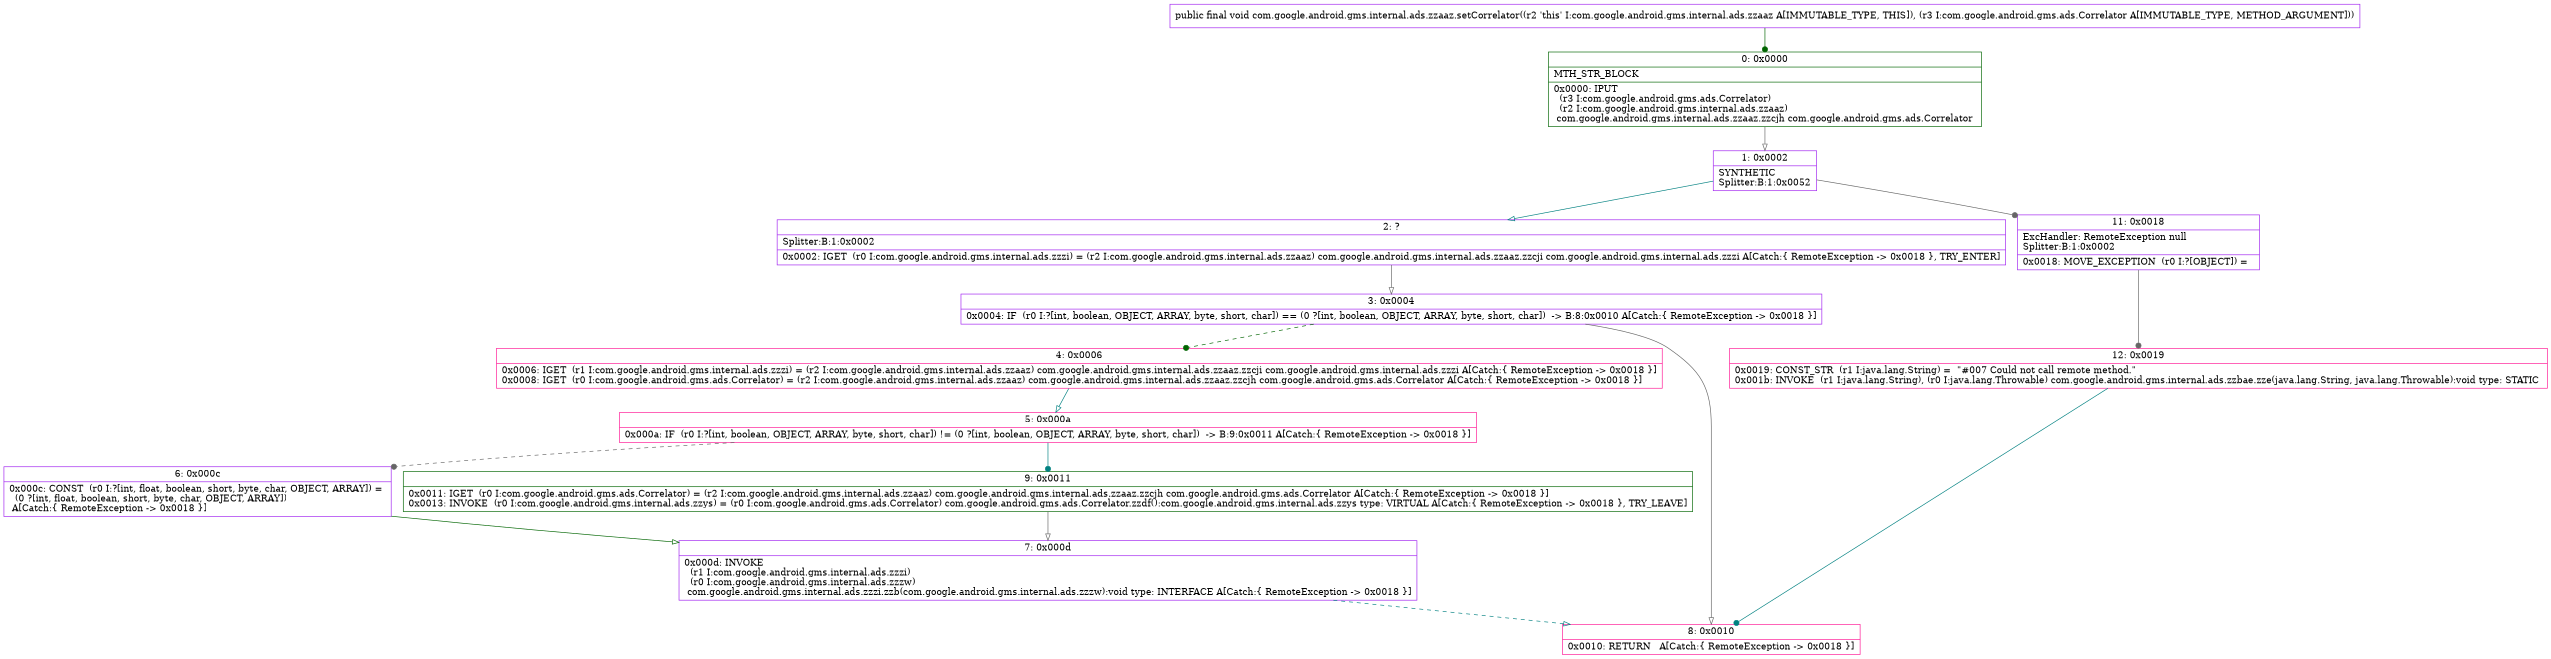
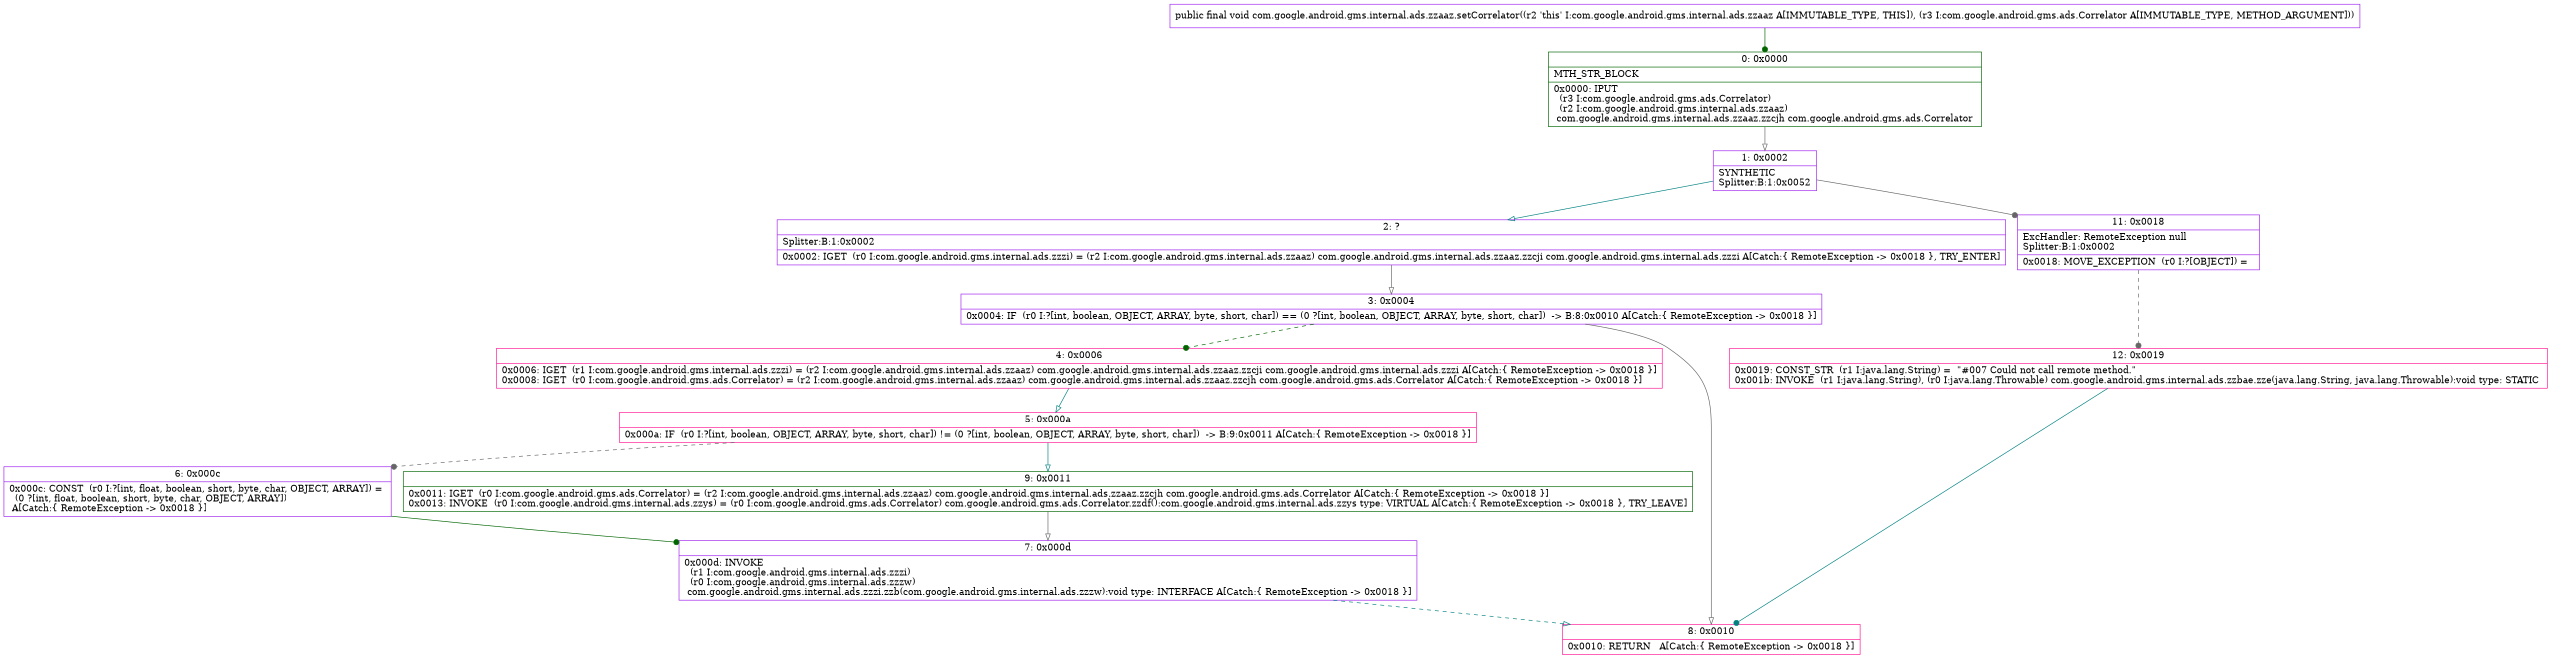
edge "11: 0x0018" -> "12: 0x0019": style solid -> dashed
edge "5: 0x000a" -> "9: 0x0011": arrowhead dot -> onormal
edge "6: 0x000c" -> "7: 0x000d": arrowhead onormal -> dot
